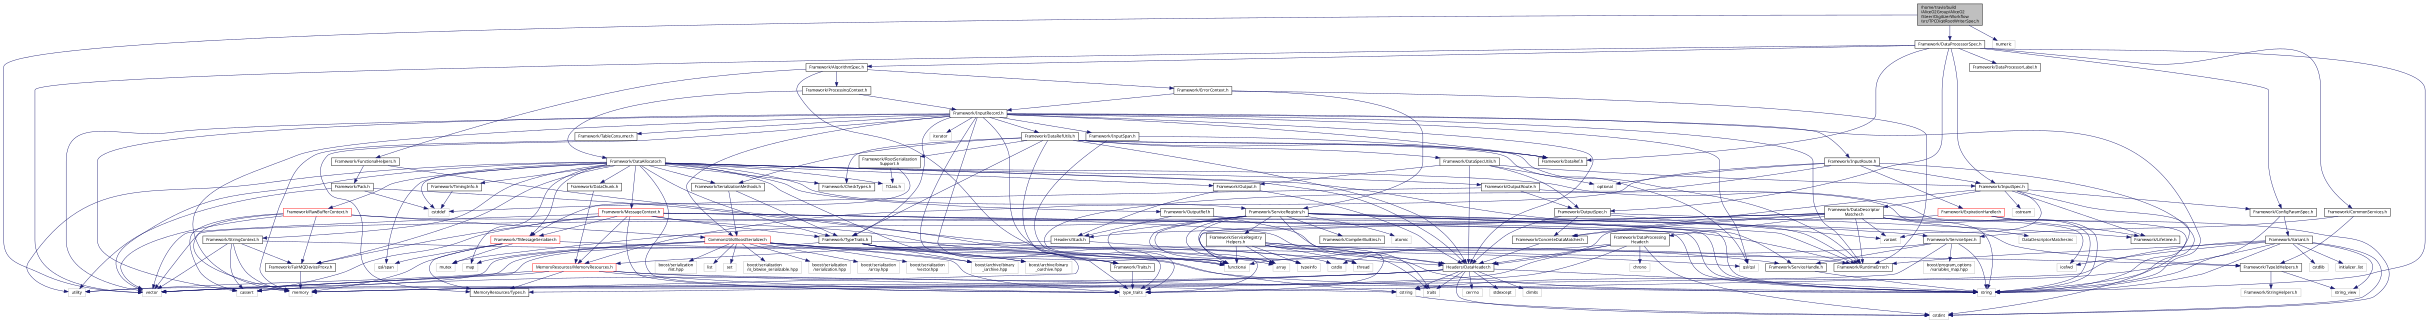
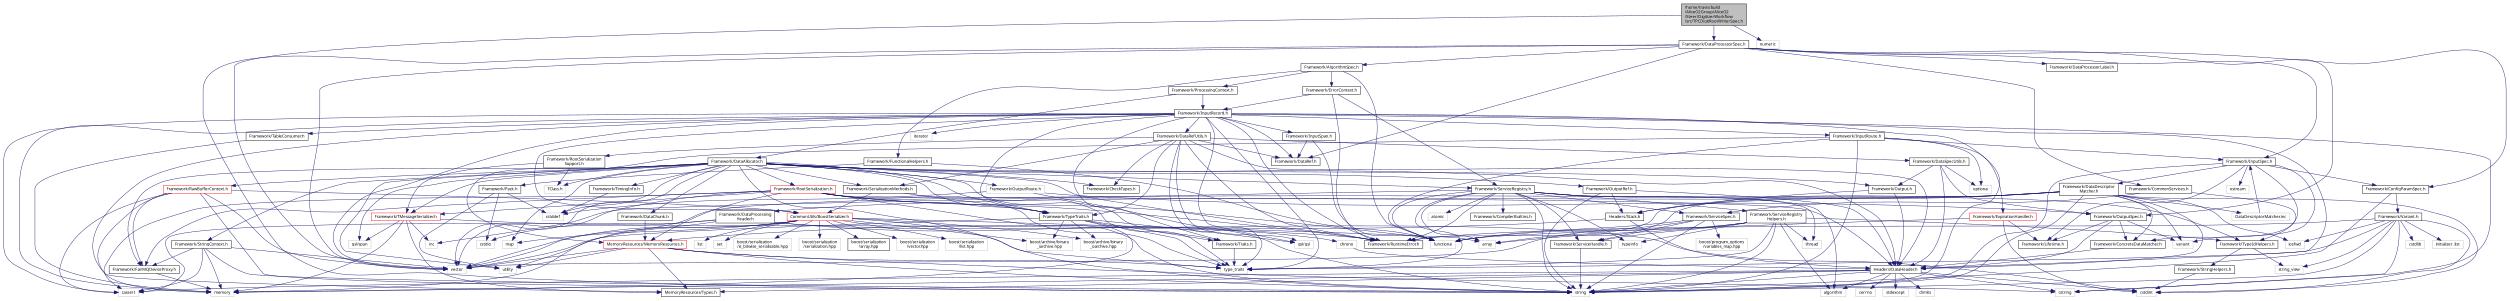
edge "Framework/DataSpecUtils.h" -> "Framework/InputSpec.h": now "DataDescriptorMatcher.inc" -> "Framework/InputSpec.h"
node "Framework/OutputRoute.h": color black -> grey75
node "Framework/MessageContext.h": label "Framework/MessageContext.h" -> "Framework/RootSerialization.h"
edge "Framework/DataProcessing Header.h" -> "Headers/DataHeader.h": now "chrono" -> "Headers/DataHeader.h"
node "mutex": label "mutex" -> "inc"
node "boost/serialization /array.hpp": color grey75 -> black
node "traits": label "traits" -> "algorithm"
node "Framework/StringHelpers.h": color grey75 -> black
edge "cstring" -> "cstdint": now "Framework/StringHelpers.h" -> "cstdint"
